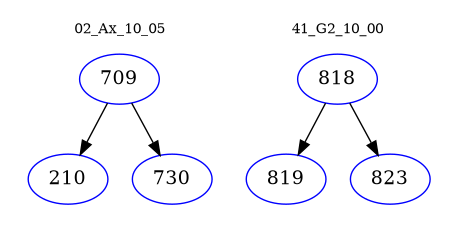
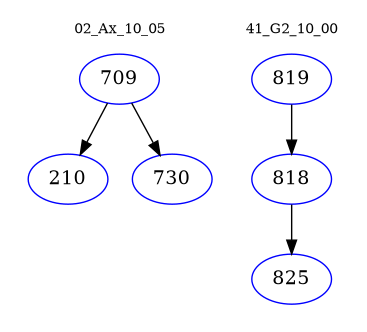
edge "818" -> "819": reversed
node "823": label "823" -> "825"
